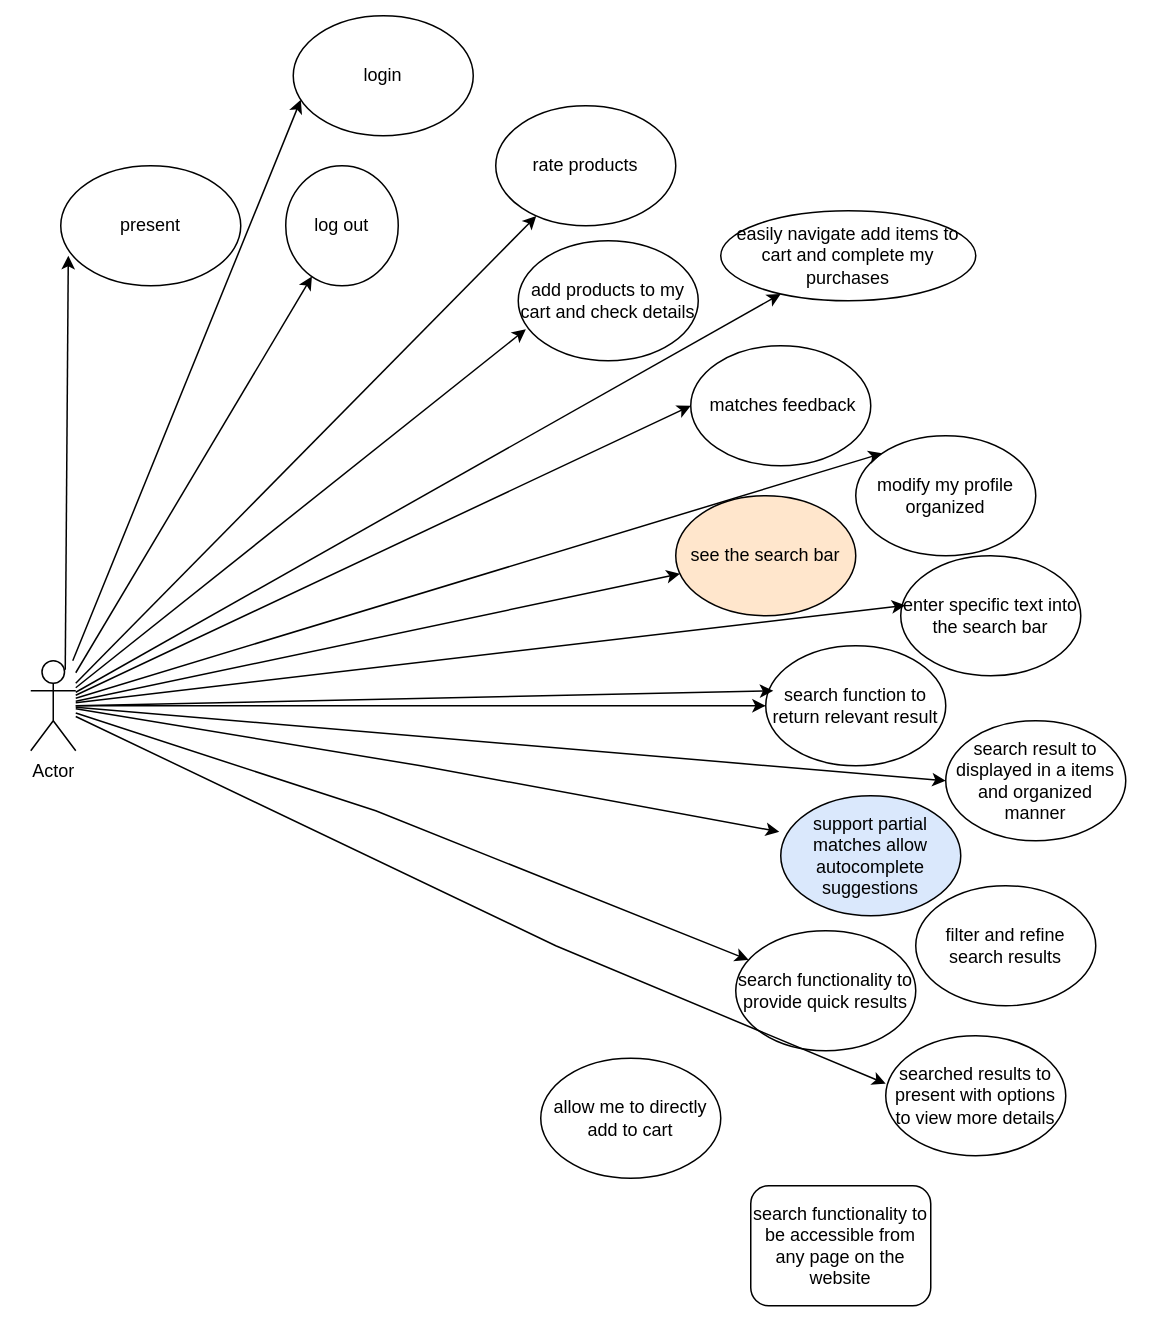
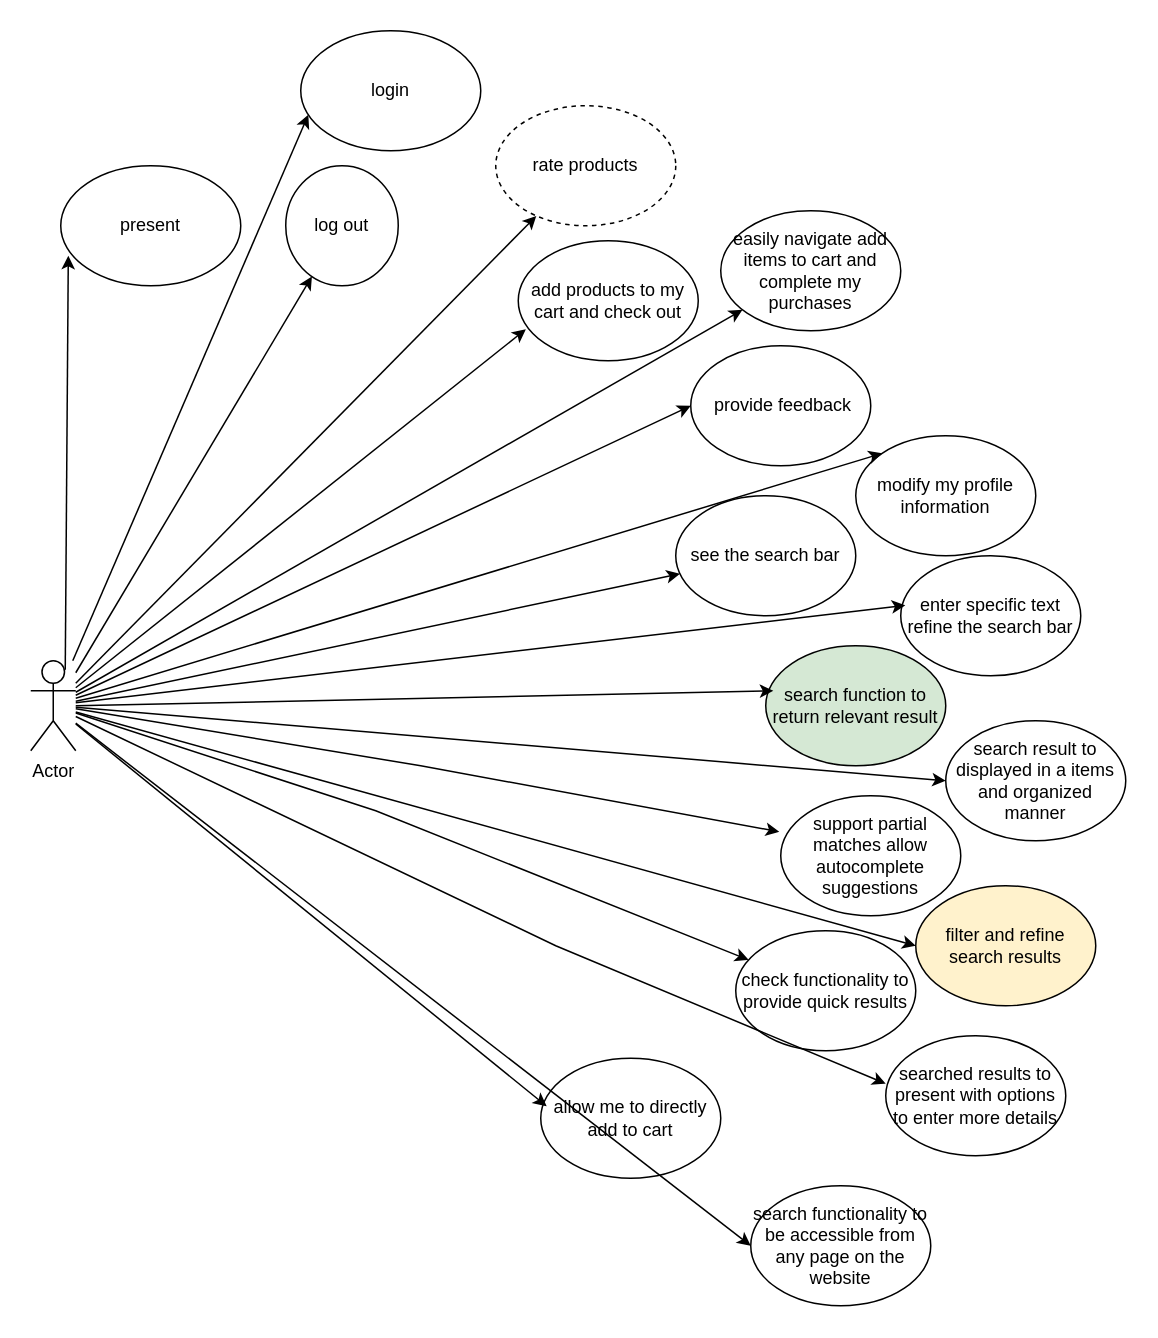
node "login": moved (383, 76) -> (391, 91)
node "rate products": style solid -> dashed
node "easily navigate add items to cart and complete my purchases": size 255x90 -> 180x120
node "add products to my cart and check details": label "add products to my cart and check details" -> "add products to my cart and check out"
node "matches feedback": label "matches feedback" -> "provide feedback"
node "modify my profile organized": label "modify my profile organized" -> "modify my profile information"
node "see the search bar": fillcolor #ffe6cc -> #ffffff
node "enter specific text into the search bar": label "enter specific text into the search bar" -> "enter specific text refine the search bar"
edge "Actor" -> "search function to return relevant result": now "Actor" -> "allow me to directly add to cart"
node "search function to return relevant result": fillcolor #ffffff -> #d5e8d4
edge "Actor" -> "filter and refine search results": added
node "support partial matches allow autocomplete suggestions": fillcolor #dae8fc -> #ffffff
node "filter and refine search results": fillcolor #ffffff -> #fff2cc
edge "Actor" -> "search functionality to be accessible from any page on the website": added
node "search functionality to provide quick results": label "search functionality to provide quick results" -> "check functionality to provide quick results"
node "searched results to present with options to view more details": label "searched results to present with options to view more details" -> "searched results to present with options to enter more details"
node "search functionality to be accessible from any page on the website": shape rounded rectangle -> ellipse
